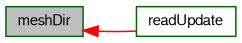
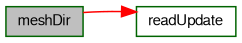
edge "readUpdate" -> "meshDir": reversed
